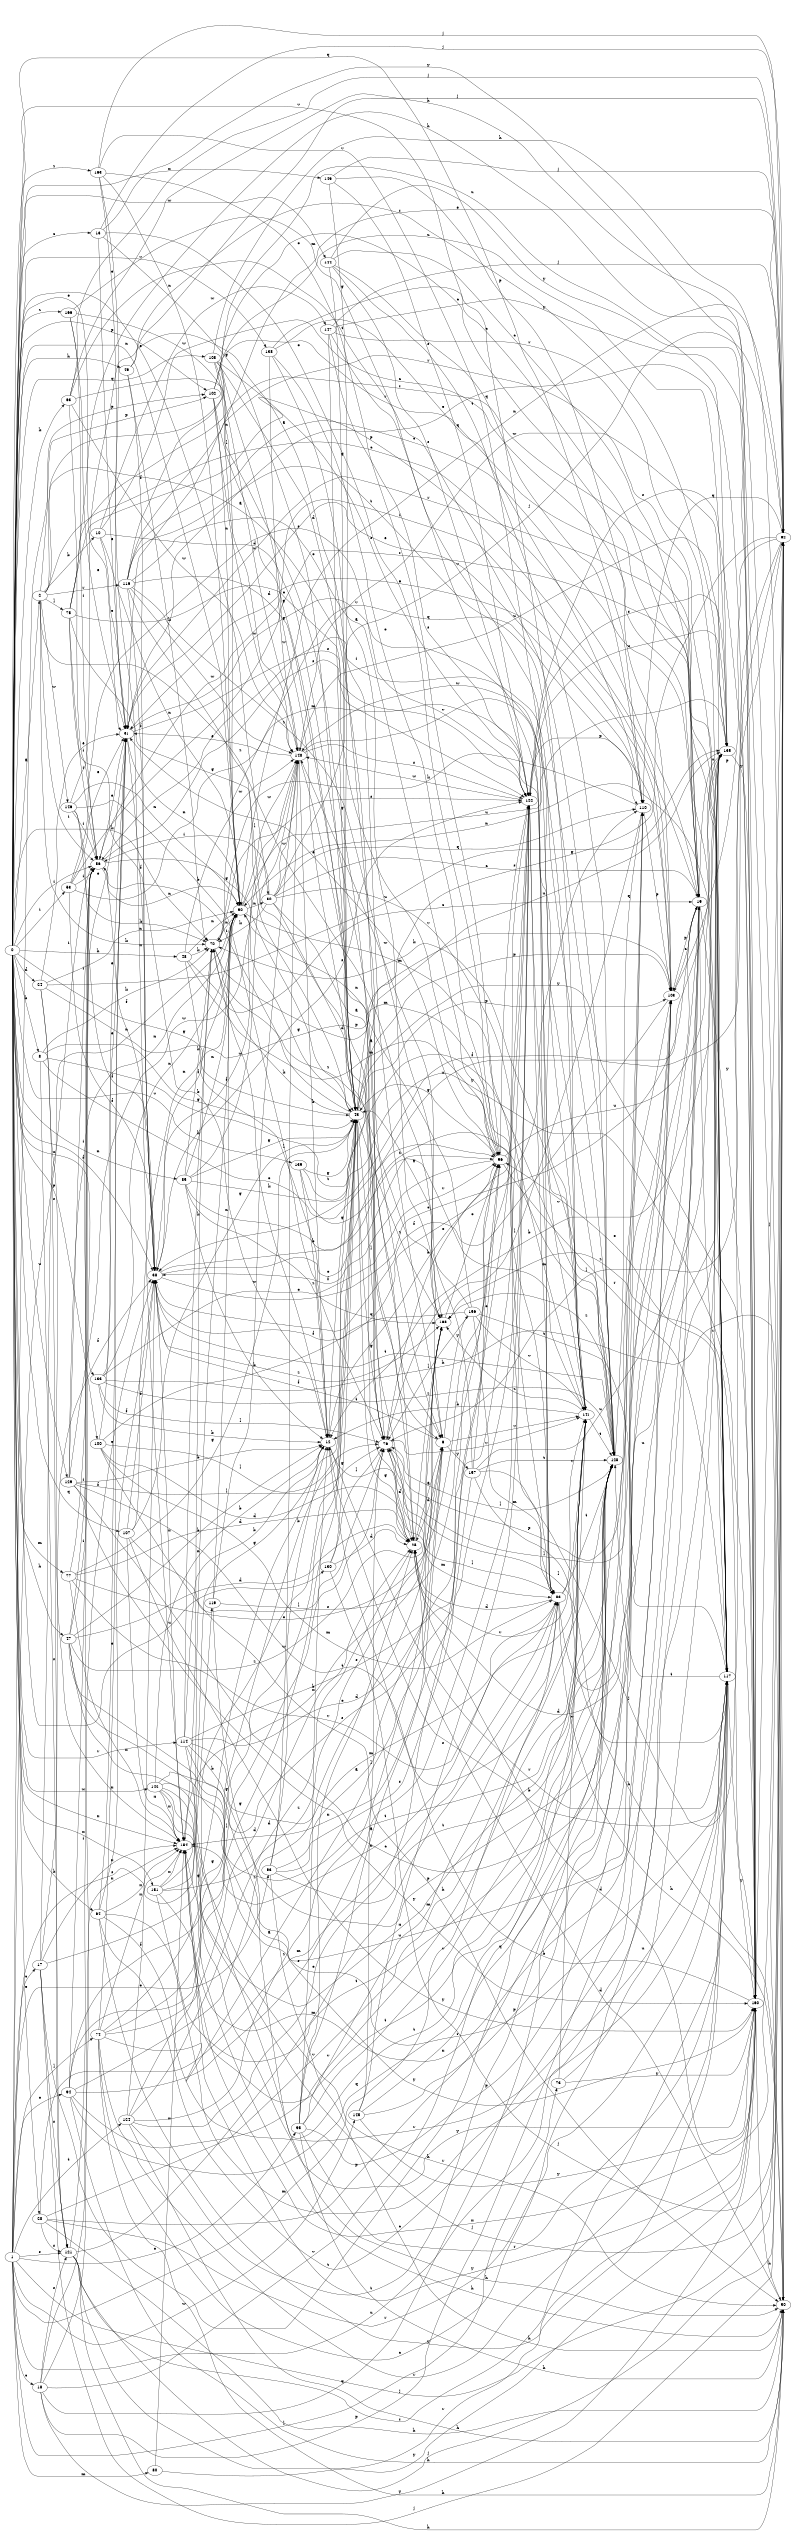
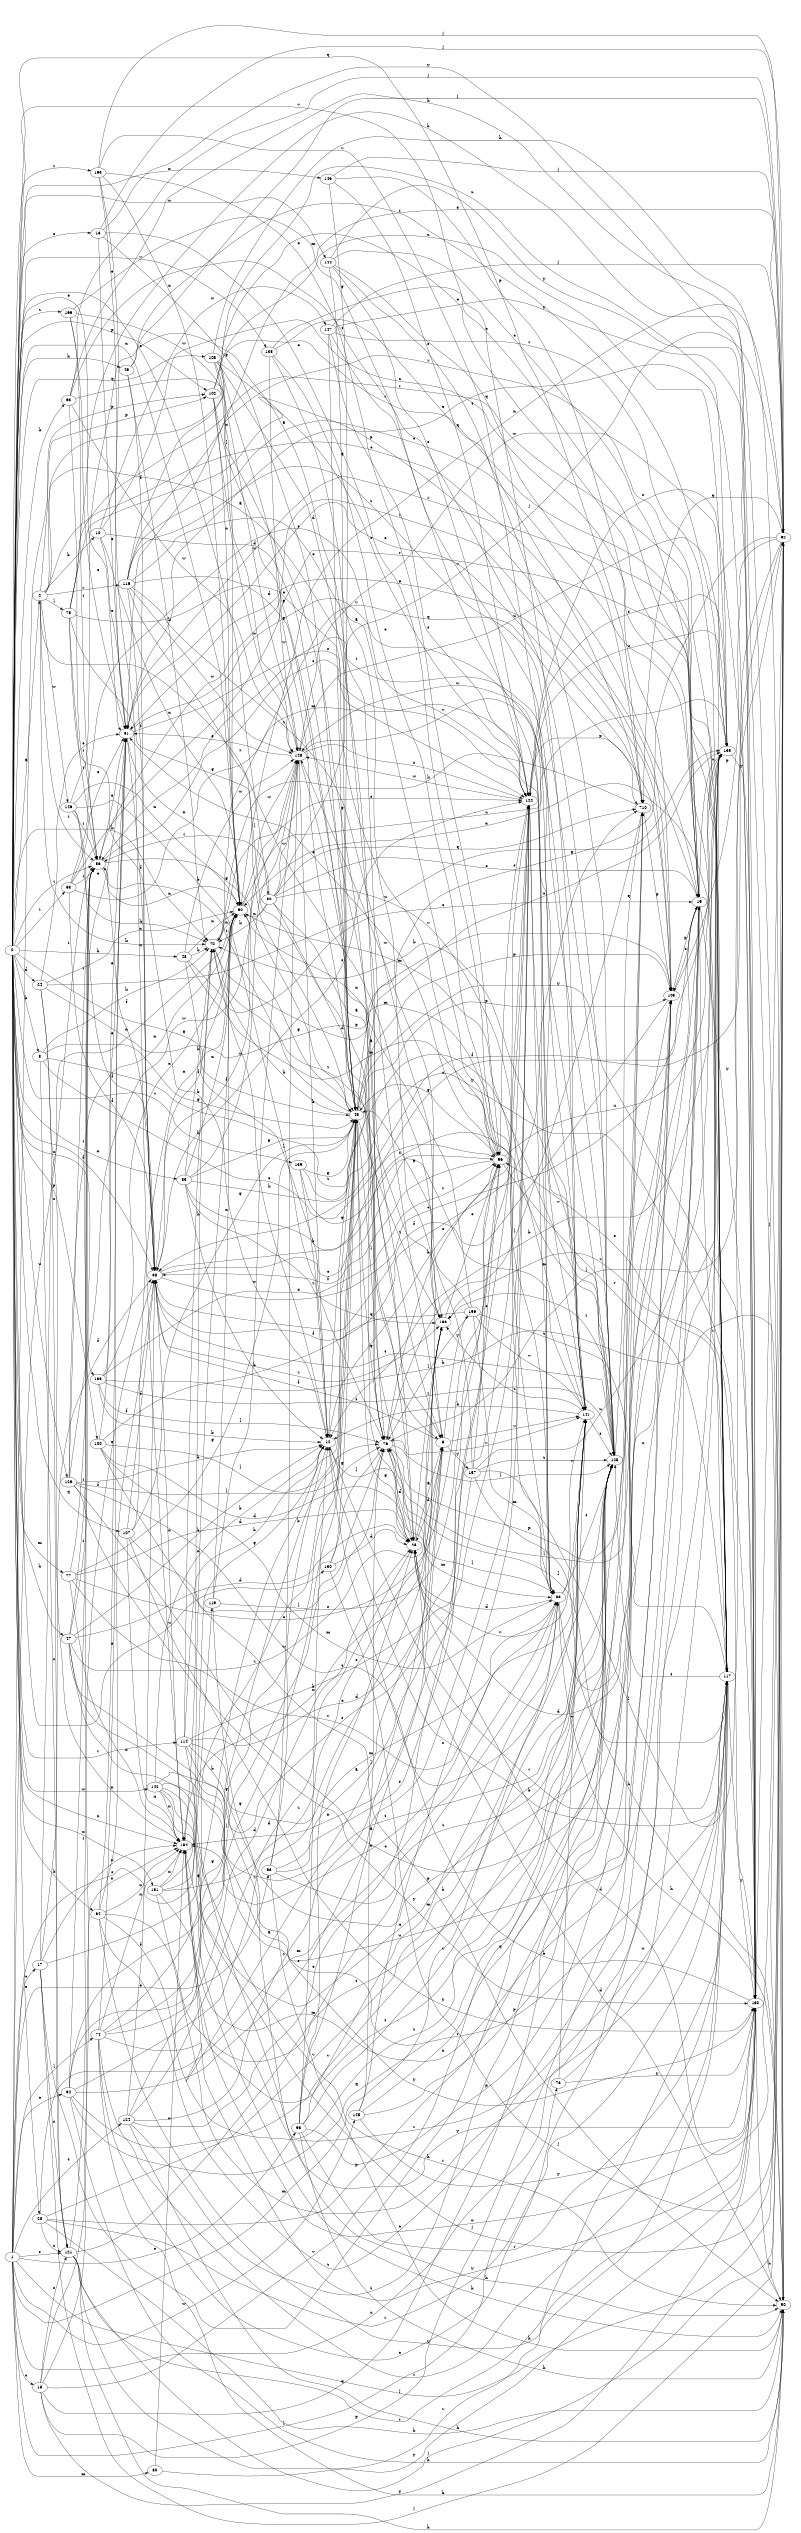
node "110": label "110" -> "710"
edge "90" -> "30": reversed
edge "128" -> "76": reversed
